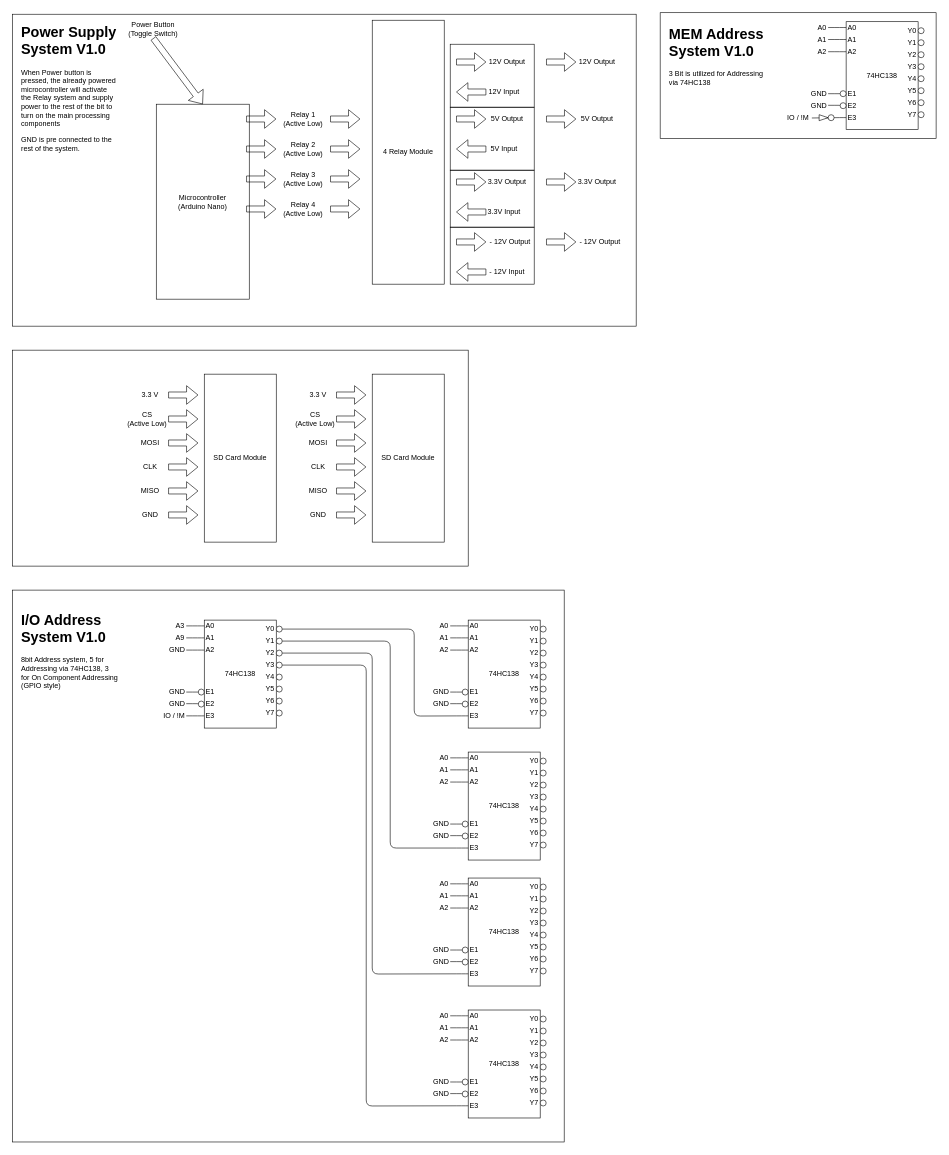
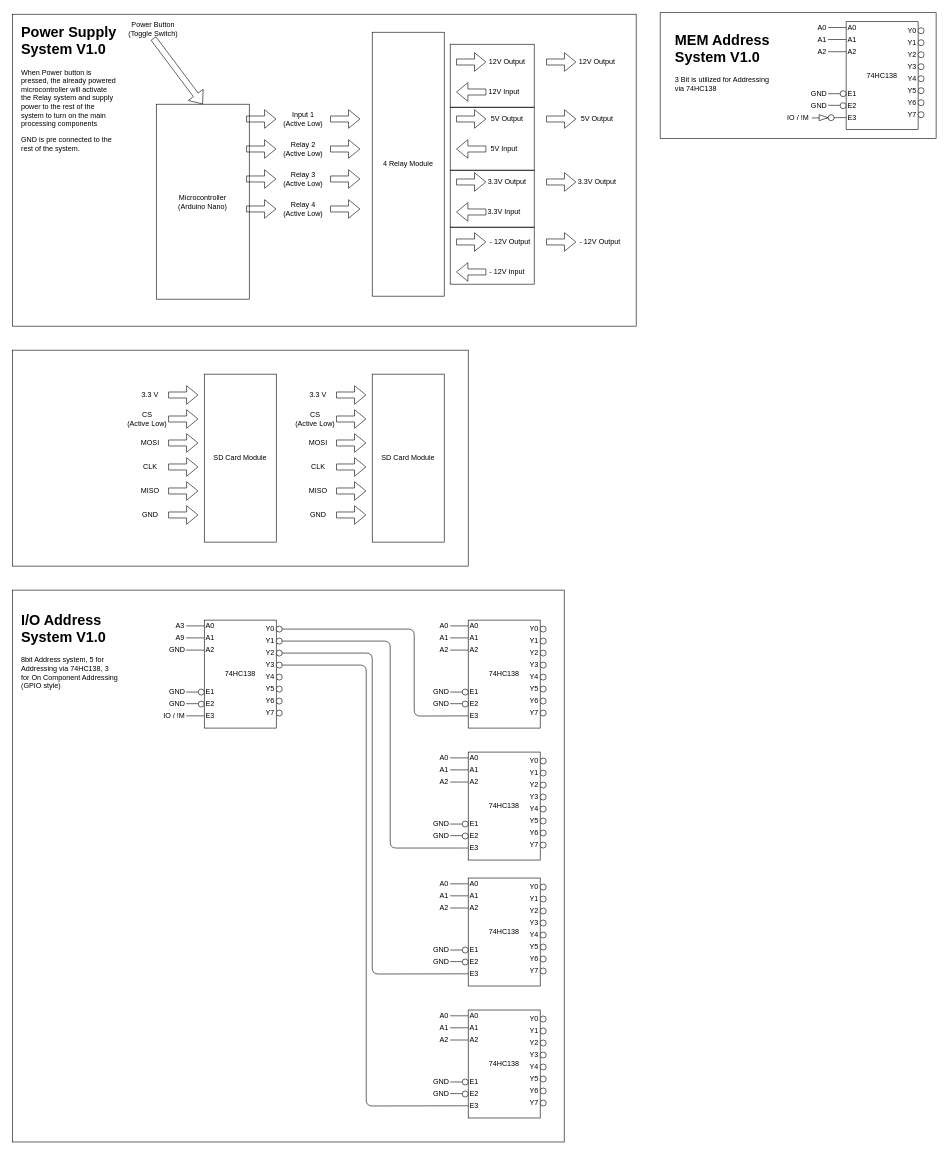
node "Power Supply System V1.0When Power button is pressed, the already powered microcontroller will activate the Relay system and supply power to the rest of the bit to turn on the main processing components GND is pre connected to the rest of the system.": label "Power Supply System V1.0When Power button is pressed, the already powered microcontroller will activate the Relay system and supply power to the rest of the bit to turn on the main processing components GND is pre connected to the rest of the system." -> "Power Supply System V1.0When Power button is pressed, the already powered microcontroller will activate the Relay system and supply power to the rest of the system to turn on the main processing components GND is pre connected to the rest of the system."
node "MEM Address System V1.0 3 Bit is utilized for Addressing via 74HC138": moved (717, 67) -> (723, 73)
node "Relay 1 (Active Low)": label "Relay 1 (Active Low)" -> "Input 1 (Active Low)"
node "4 Relay Module": moved (408, 152) -> (408, 164)
